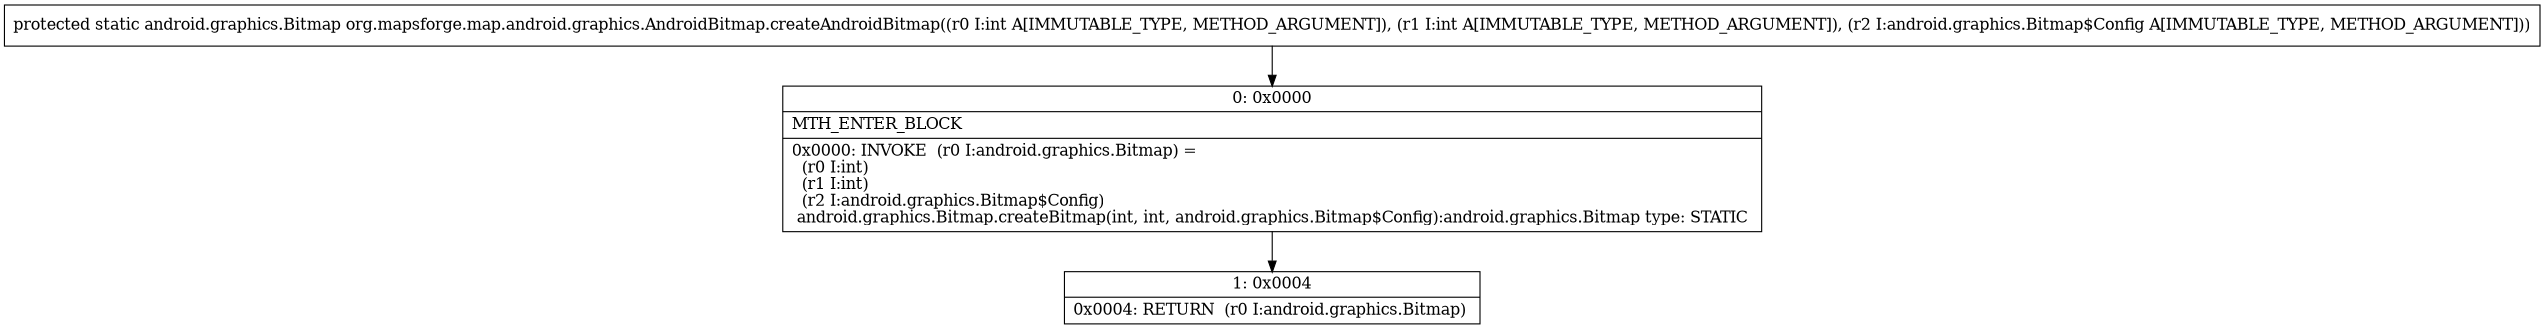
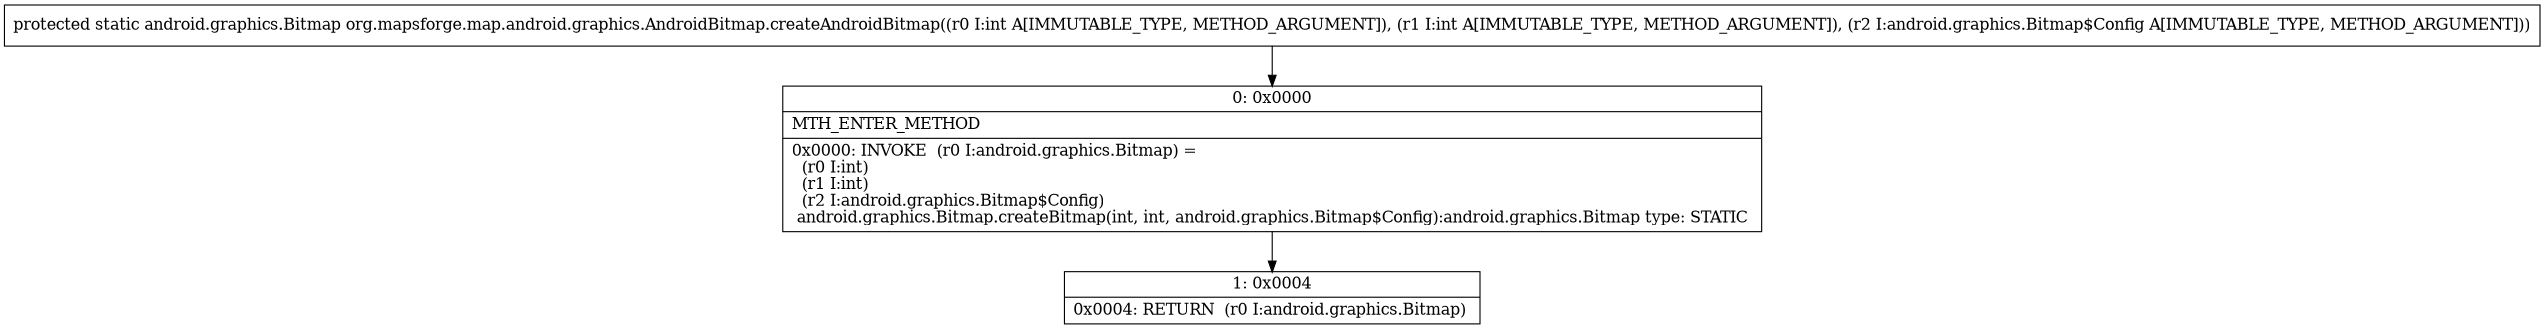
node "0: 0x0000": text "MTH_ENTER_BLOCK" -> "MTH_ENTER_METHOD"
